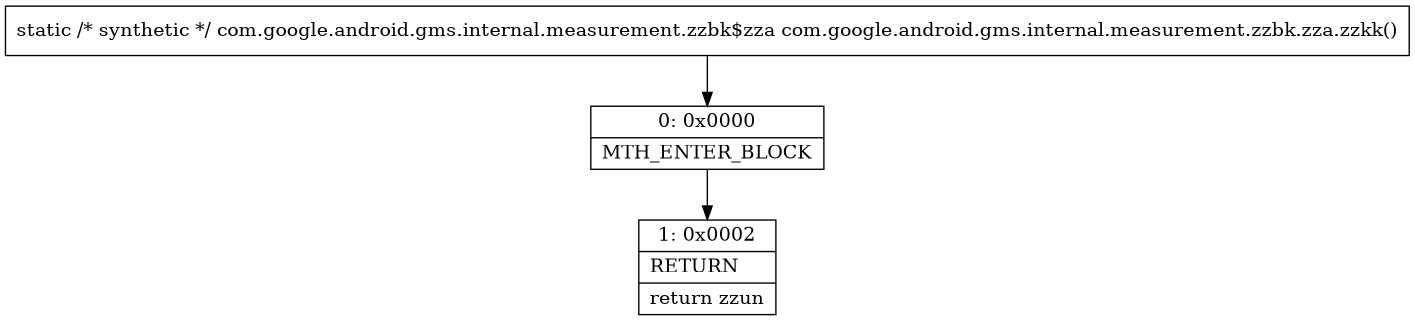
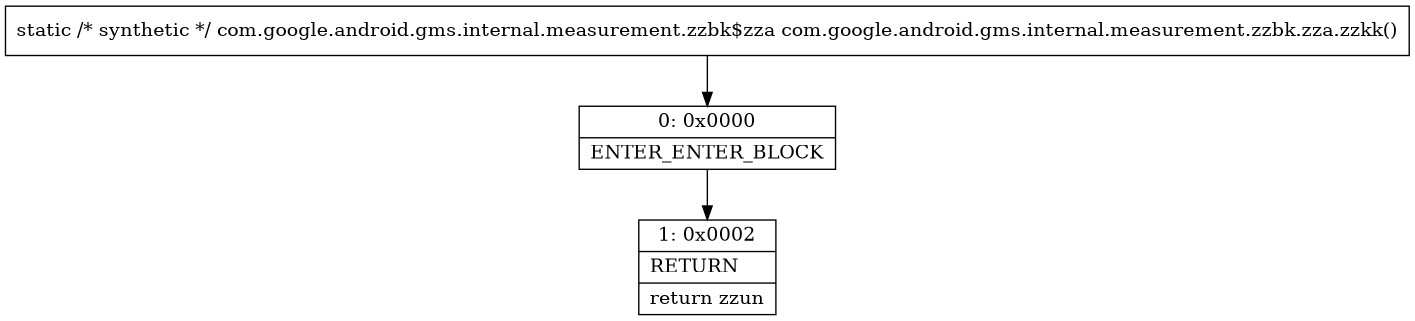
node "0: 0x0000": text "MTH_ENTER_BLOCK" -> "ENTER_ENTER_BLOCK"
